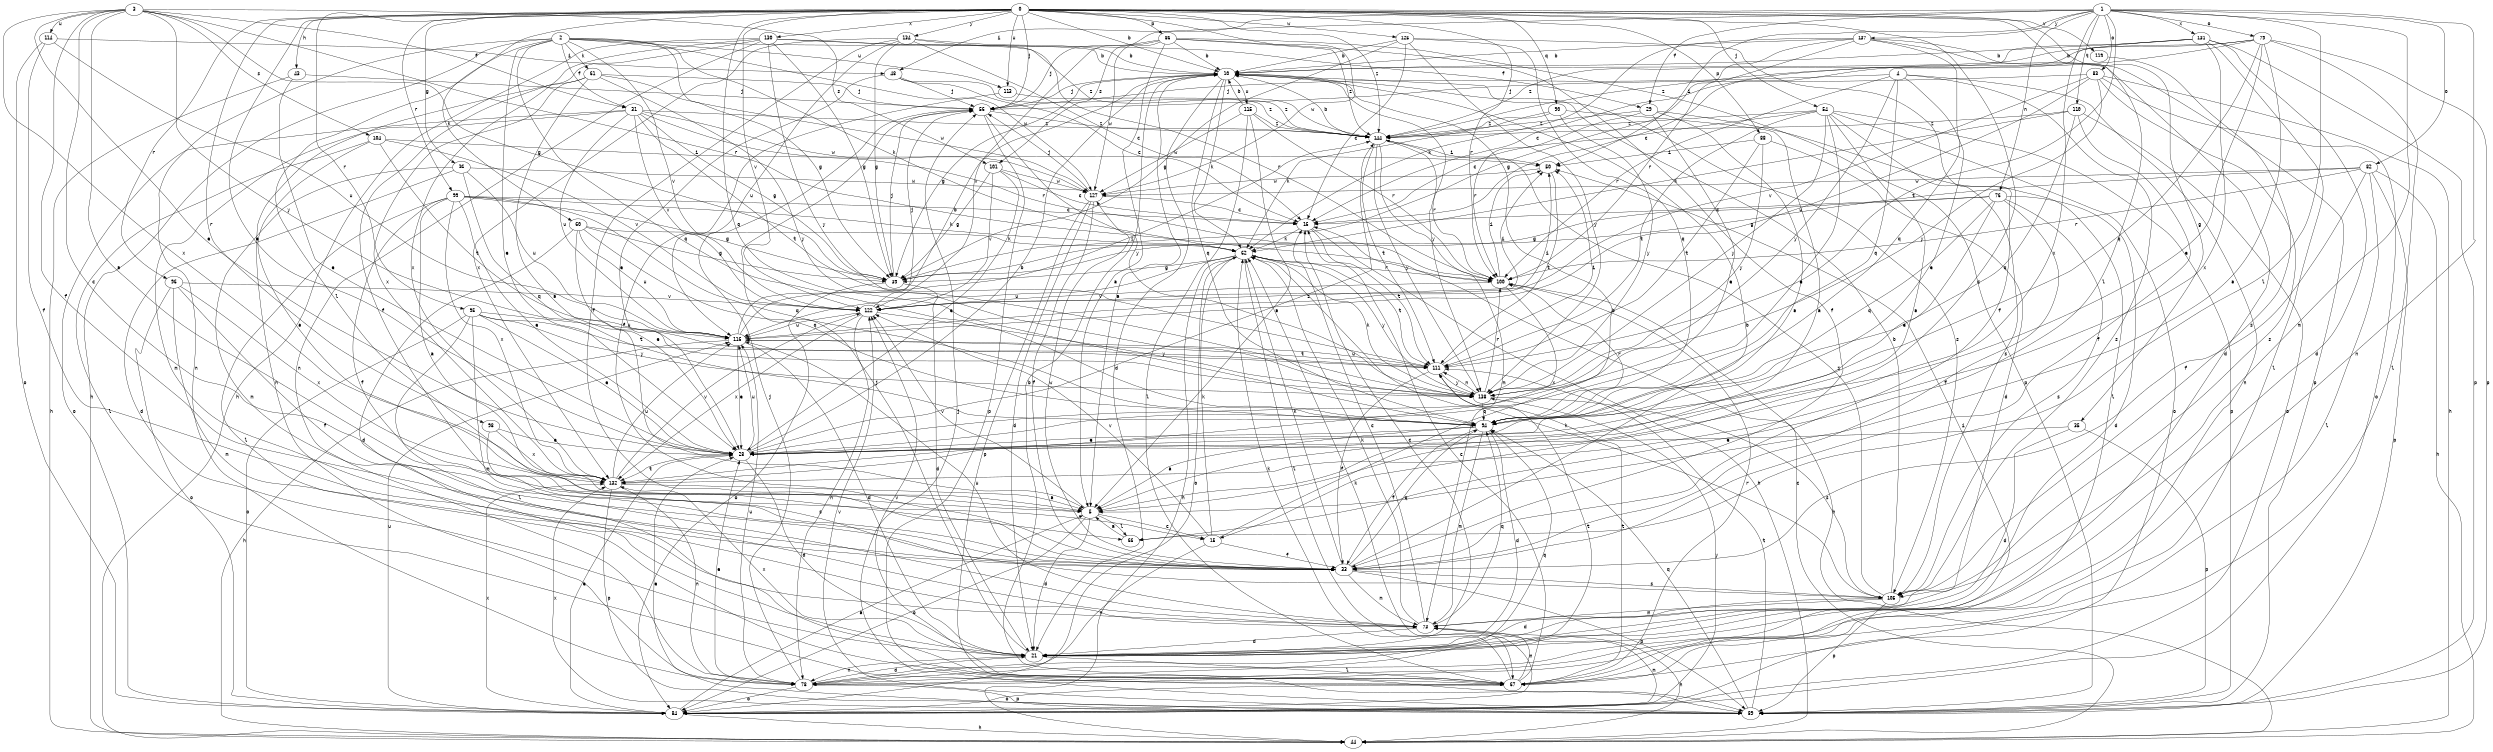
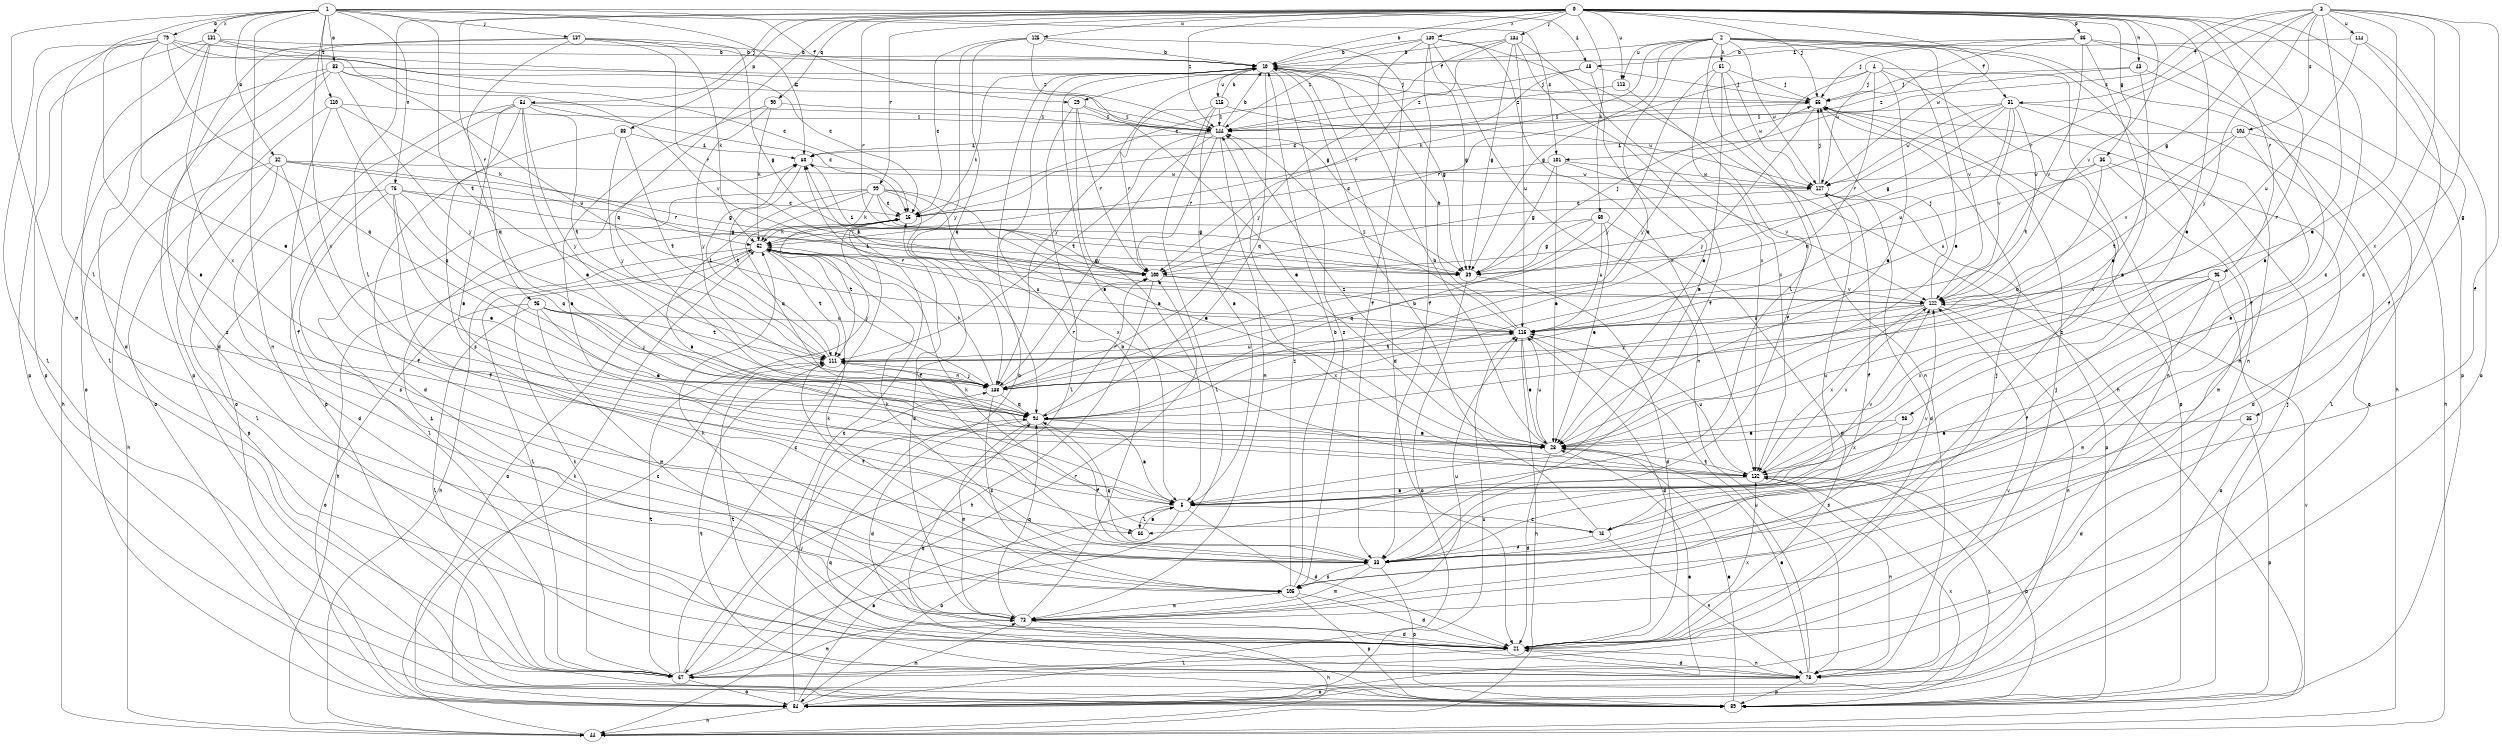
edge "86" -> "144": now "43" -> "144"
node "119": removed
node "82": label "82" -> "32"
edge "33" -> "10": now "73" -> "10"
